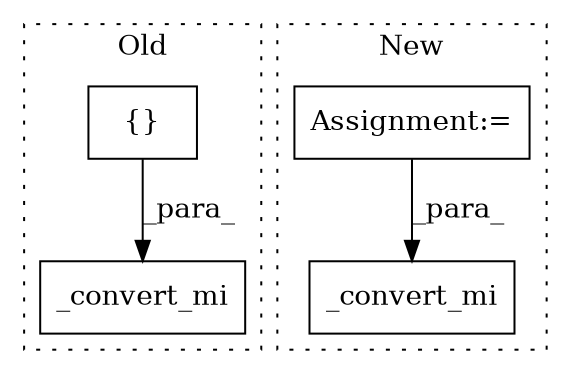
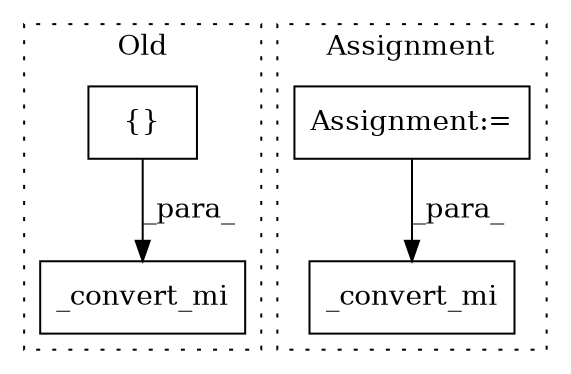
cluster "New": label "New" -> "Assignment"
